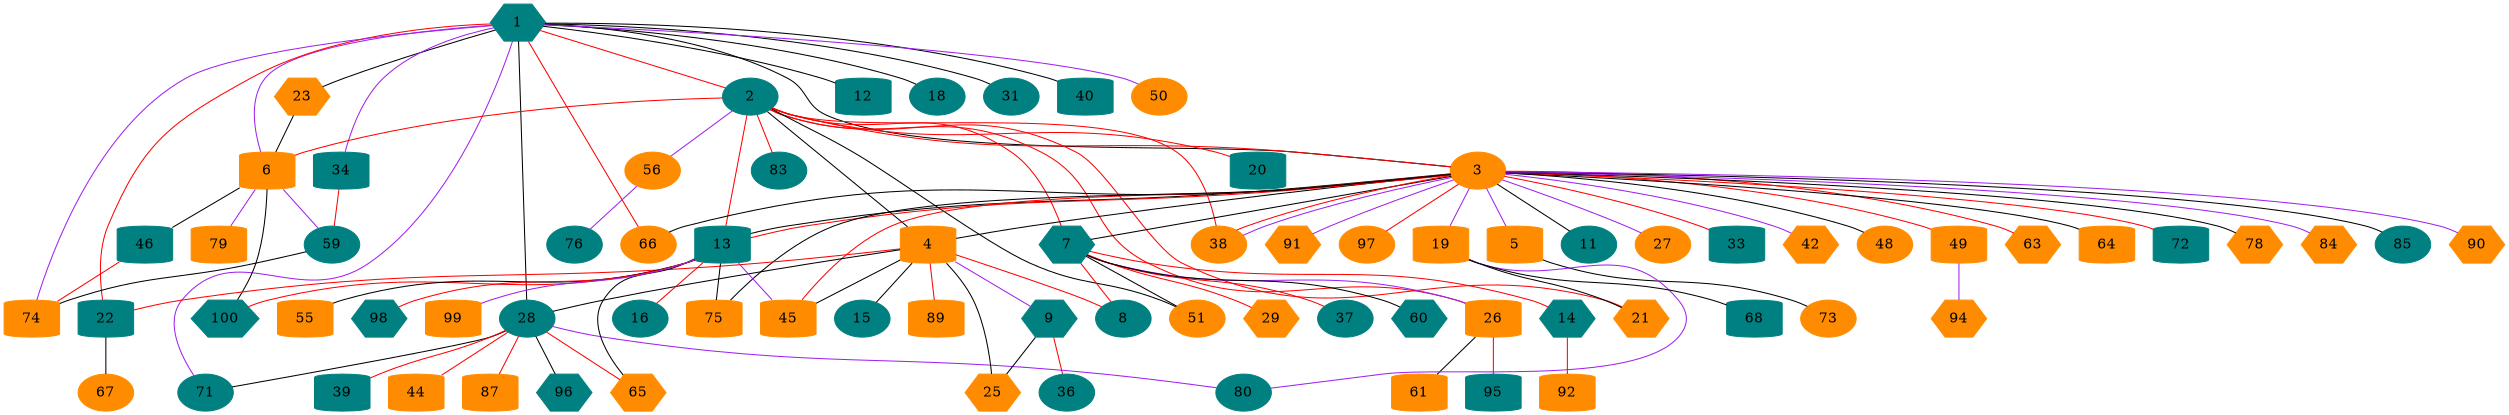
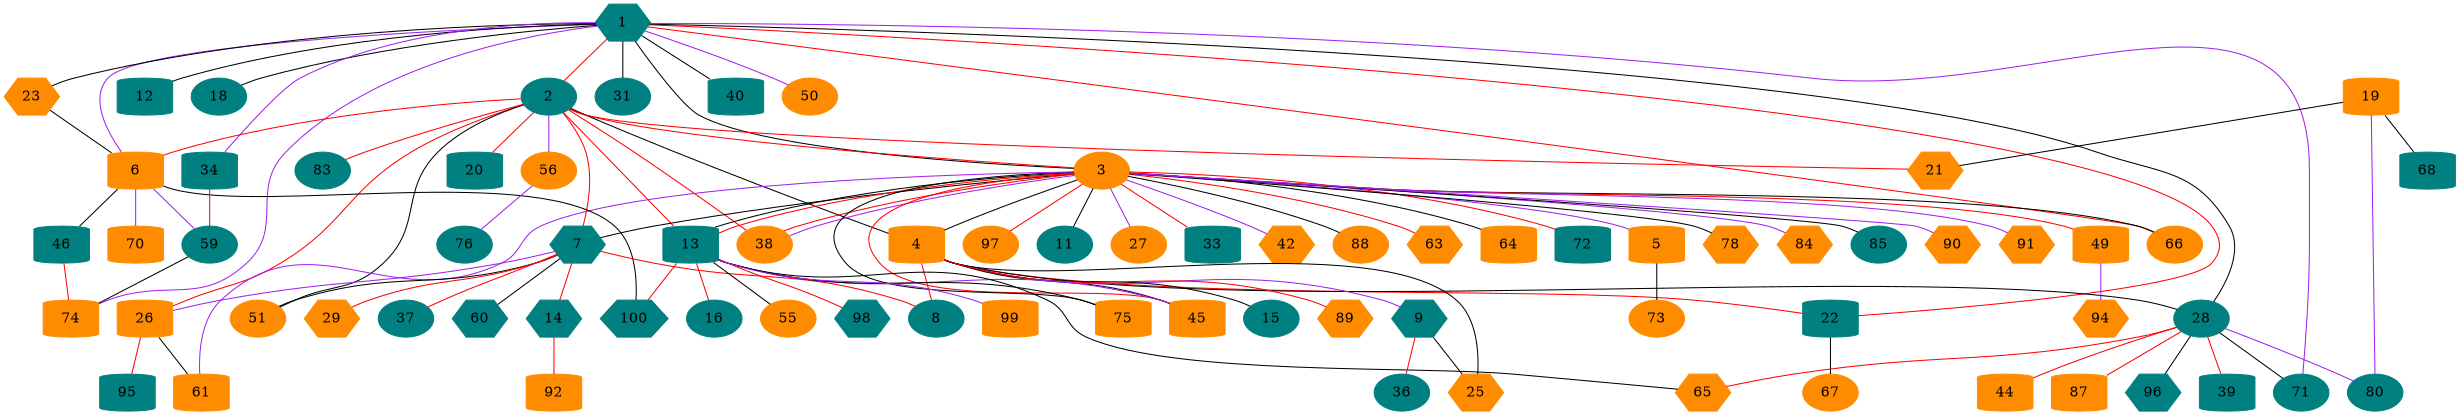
edge "3" -- "19": now "3" -- "61"
node "79": label "79" -> "70"
node "48": label "48" -> "88"
node "55": shape cylinder -> ellipse
node "89": shape cylinder -> hexagon
